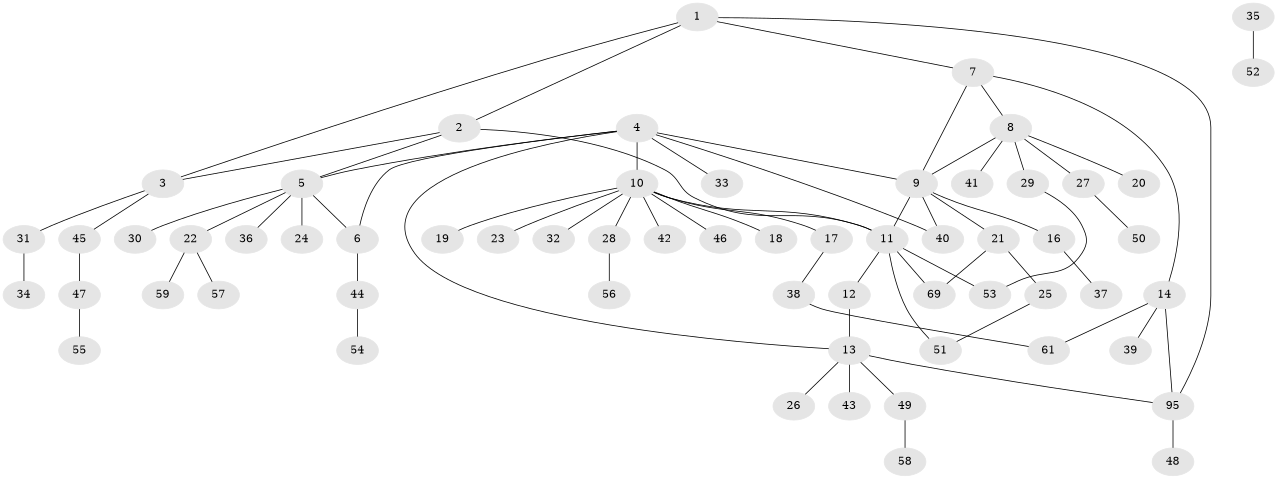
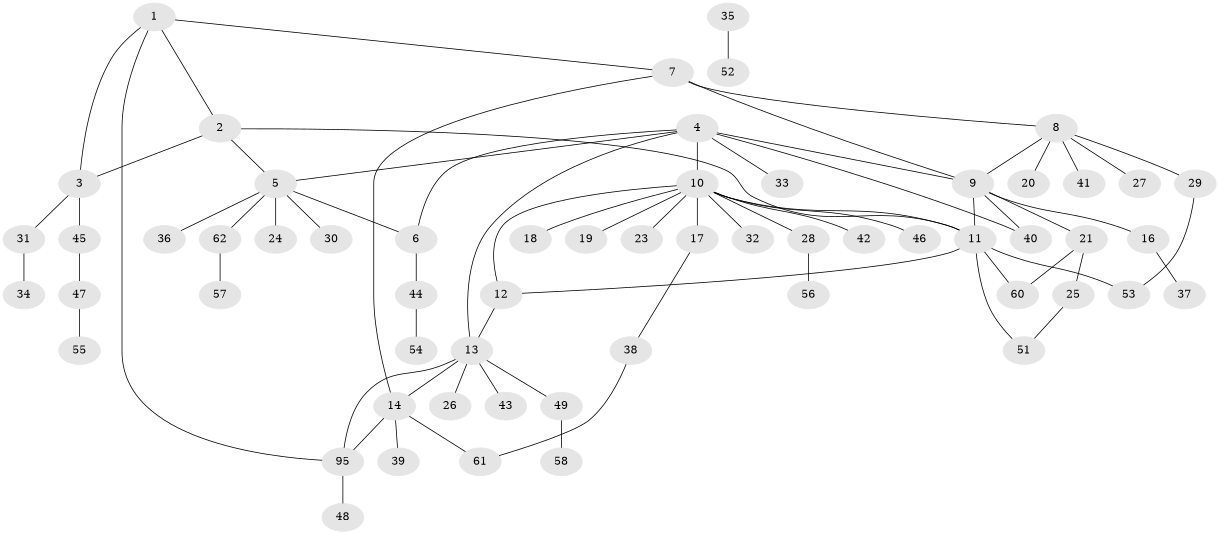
edge "10" -- "12": added
node "22": label "22" -> "62"
node "50": removed
node "59": removed
node "69": label "69" -> "60"
edge "13" -- "14": added
